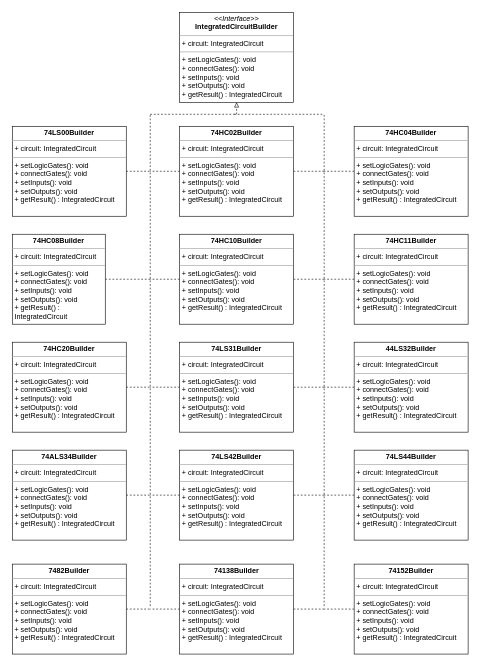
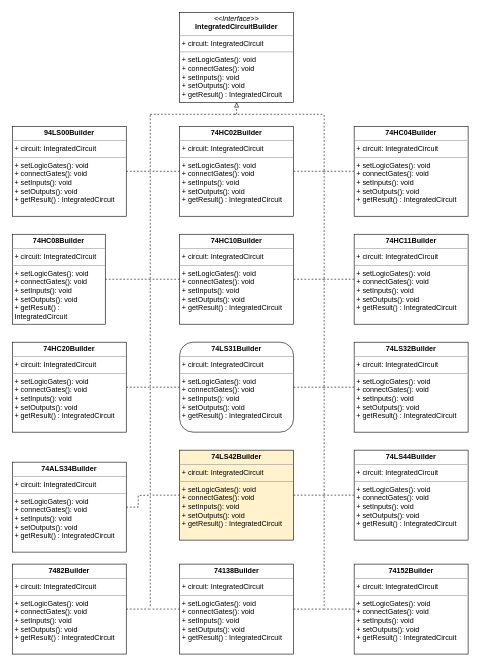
node "74LS00Builder + circuit: IntegratedCircuit + setLogicGates(): void+ connectGates(): void + setInputs(): void + setOutputs(): void + getResult() : IntegratedCircuit": label "74LS00Builder + circuit: IntegratedCircuit + setLogicGates(): void+ connectGates(): void + setInputs(): void + setOutputs(): void + getResult() : IntegratedCircuit" -> "94LS00Builder + circuit: IntegratedCircuit + setLogicGates(): void+ connectGates(): void + setInputs(): void + setOutputs(): void + getResult() : IntegratedCircuit"
node "44LS32Builder + circuit: IntegratedCircuit + setLogicGates(): void+ connectGates(): void + setInputs(): void + setOutputs(): void + getResult() : IntegratedCircuit": label "44LS32Builder + circuit: IntegratedCircuit + setLogicGates(): void+ connectGates(): void + setInputs(): void + setOutputs(): void + getResult() : IntegratedCircuit" -> "74LS32Builder + circuit: IntegratedCircuit + setLogicGates(): void+ connectGates(): void + setInputs(): void + setOutputs(): void + getResult() : IntegratedCircuit"
node "74LS31Builder + circuit: IntegratedCircuit + setLogicGates(): void+ connectGates(): void + setInputs(): void + setOutputs(): void + getResult() : IntegratedCircuit": shape rectangle -> rounded rectangle
node "74ALS34Builder + circuit: IntegratedCircuit + setLogicGates(): void+ connectGates(): void + setInputs(): void + setOutputs(): void + getResult() : IntegratedCircuit": moved (69, 495) -> (69, 507)
node "74LS42Builder + circuit: IntegratedCircuit + setLogicGates(): void+ connectGates(): void + setInputs(): void + setOutputs(): void + getResult() : IntegratedCircuit": fillcolor #ffffff -> #fff2cc
